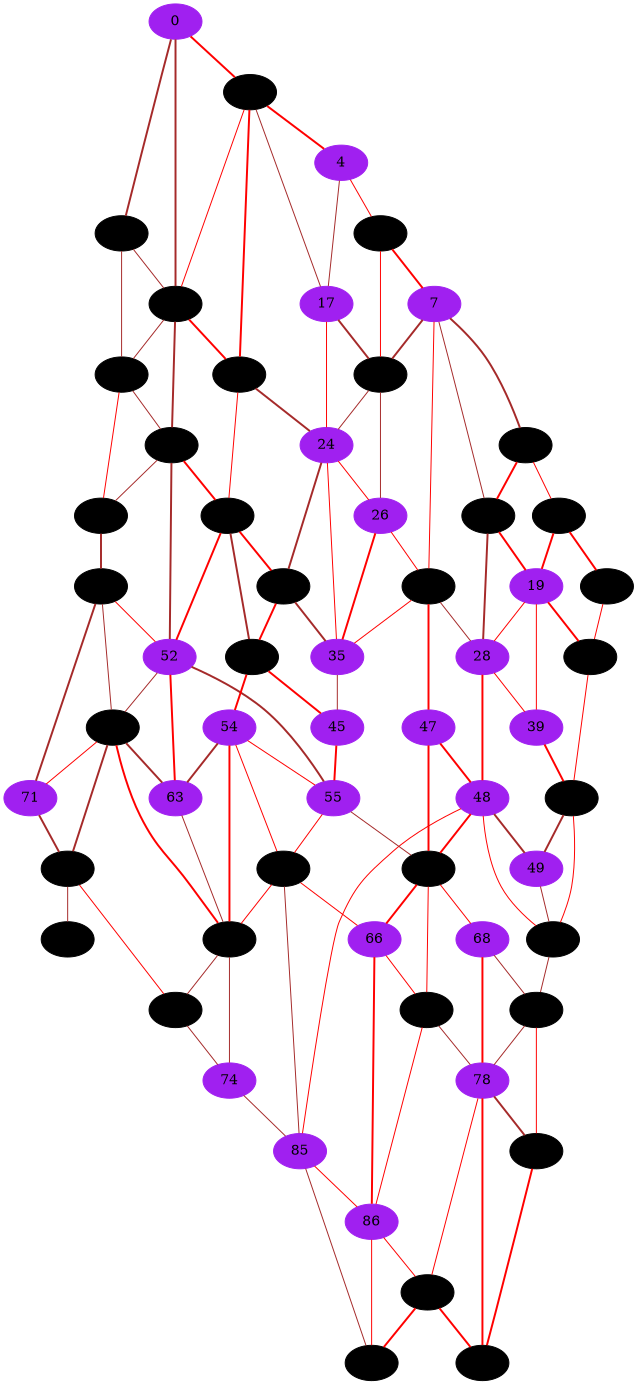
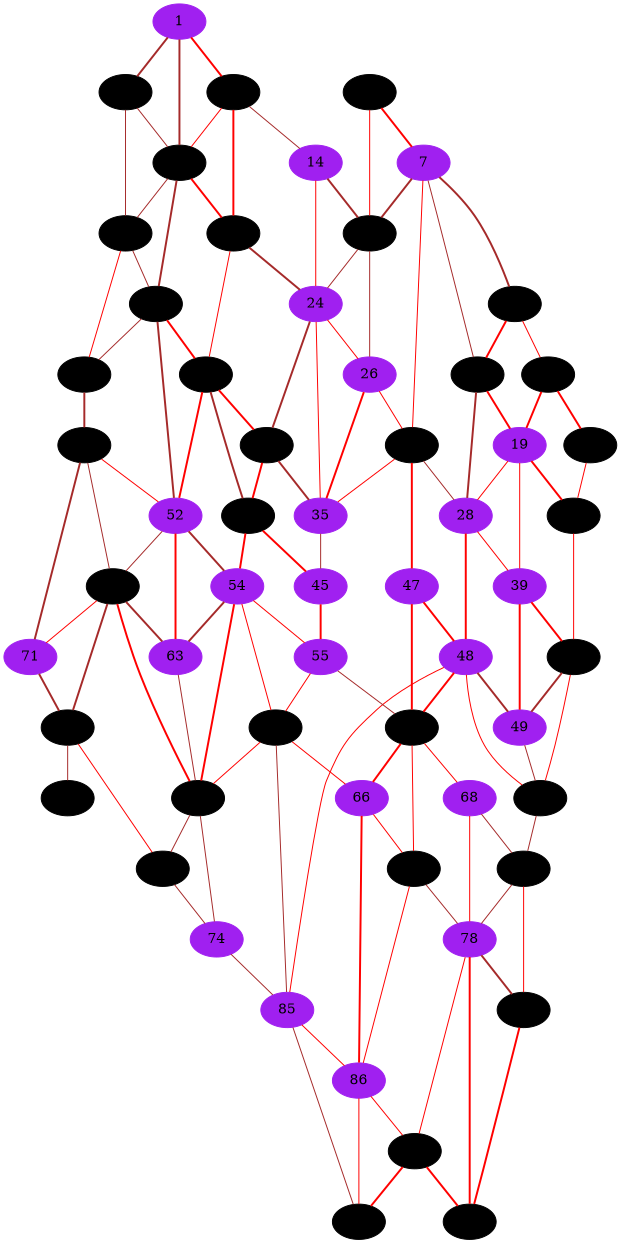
node "0": label "0" -> "1"
node "4": removed
node "17": label "17" -> "14"
edge "39" -- "49": added
edge "52" -- "55": now "52" -- "54"
edge "68" -- "78": style bold -> solid
